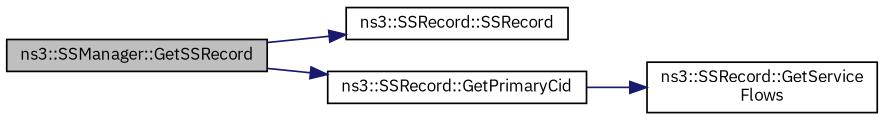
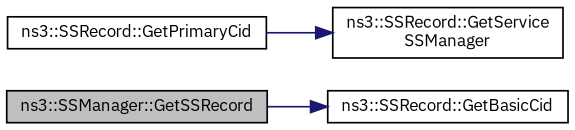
node "ns3::SSRecord::SSRecord": label "ns3::SSRecord::SSRecord" -> "ns3::SSRecord::GetBasicCid"
edge "ns3::SSManager::GetSSRecord" -> "ns3::SSRecord::GetPrimaryCid": removed
node "ns3::SSRecord::GetService Flows": label "ns3::SSRecord::GetService Flows" -> "ns3::SSRecord::GetService SSManager"
